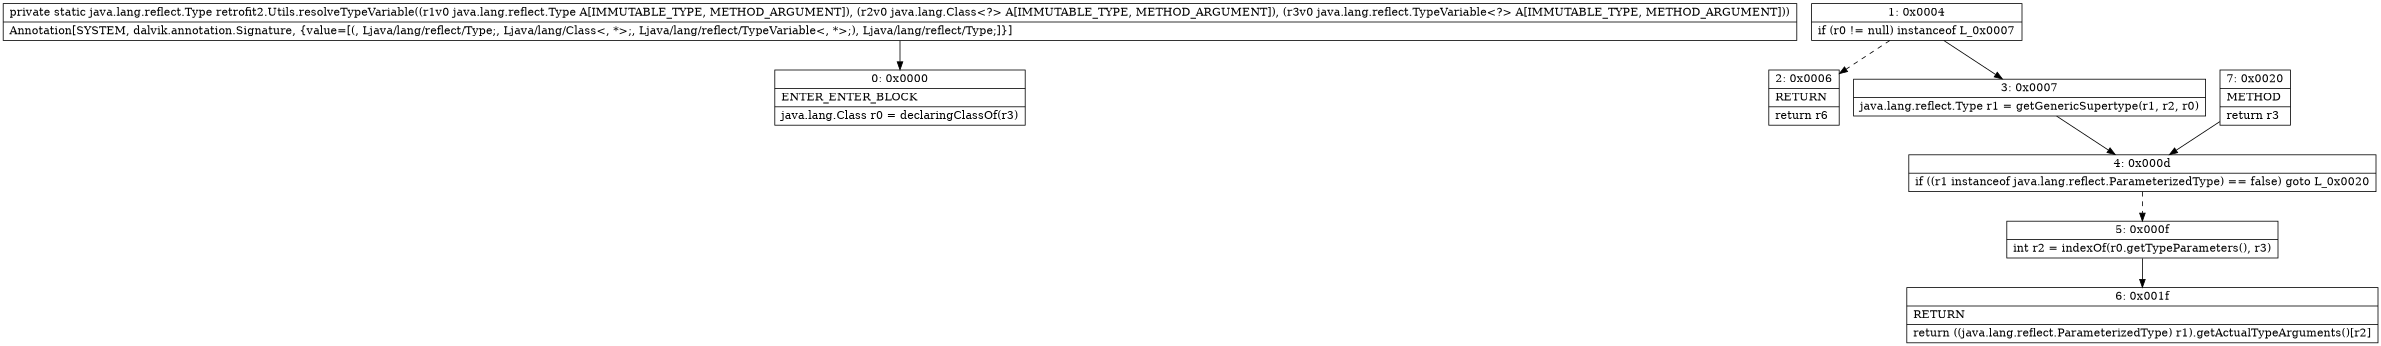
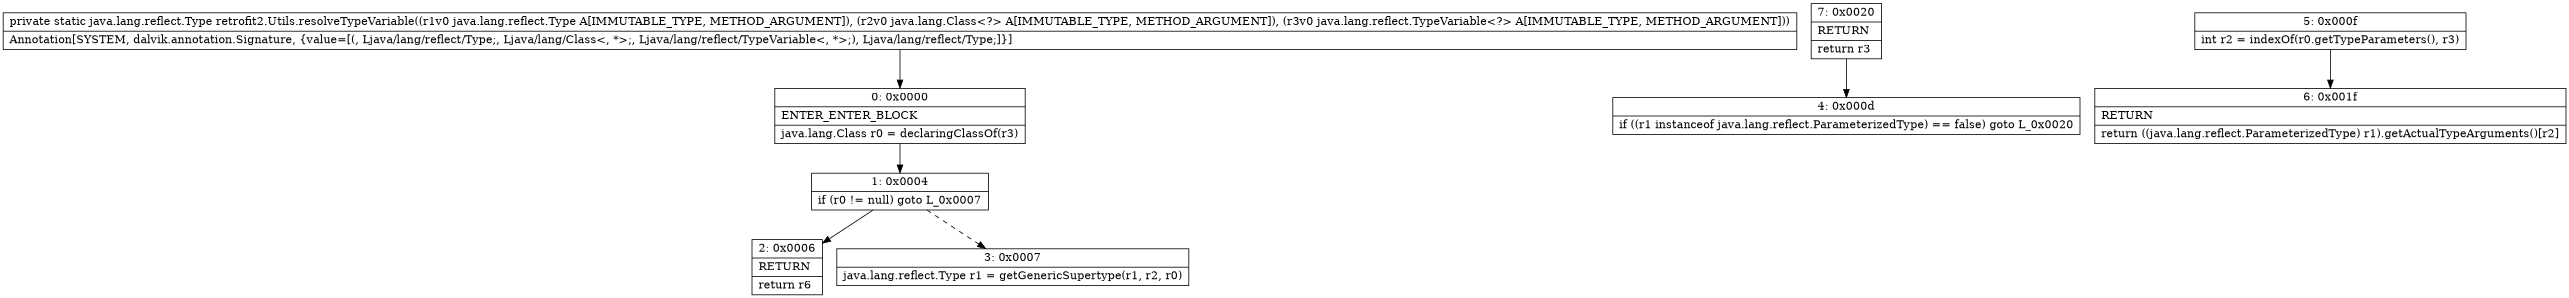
node "1: 0x0004": text "if (r0 != null) instanceof L_0x0007" -> "if (r0 != null) goto L_0x0007"
edge "1: 0x0004" -> "2: 0x0006": style dashed -> solid
edge "1: 0x0004" -> "3: 0x0007": style solid -> dashed
node "7: 0x0020": text "METHOD" -> "RETURN"
edge "3: 0x0007" -> "4: 0x000d": removed
edge "0: 0x0000" -> "1: 0x0004": added
edge "4: 0x000d" -> "5: 0x000f": removed
